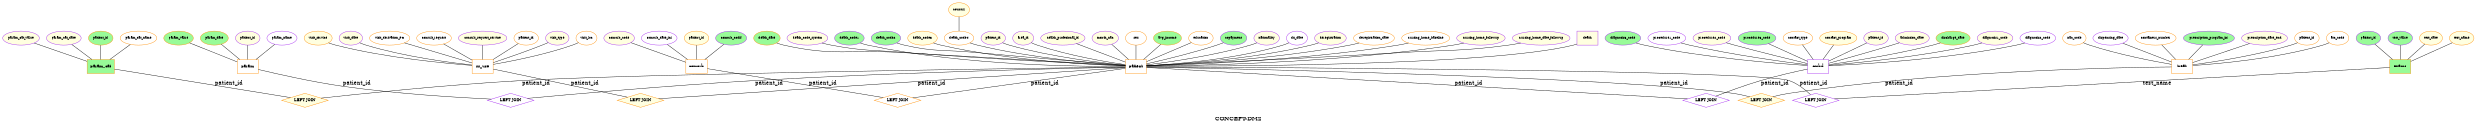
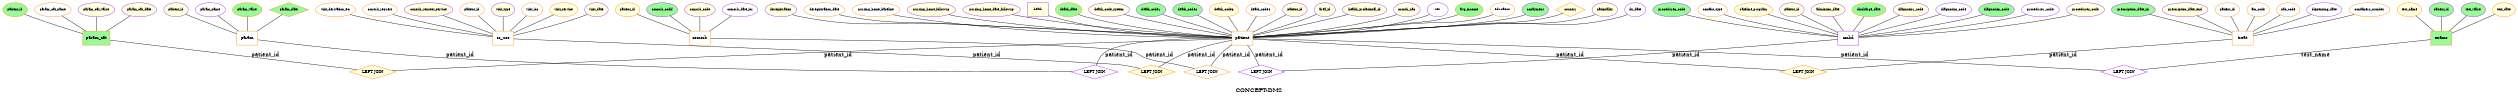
node "country": shape ellipse -> diamond
edge "country" -- "death_code4": now "country" -- "patient"
node "param_date": shape ellipse -> diamond
node "sex": color darkorange -> purple
node "contact_program": label "contact_program" -> "baseline_program"
node "prescription_program_ini": label "prescription_program_ini" -> "prescription_date_ini"
